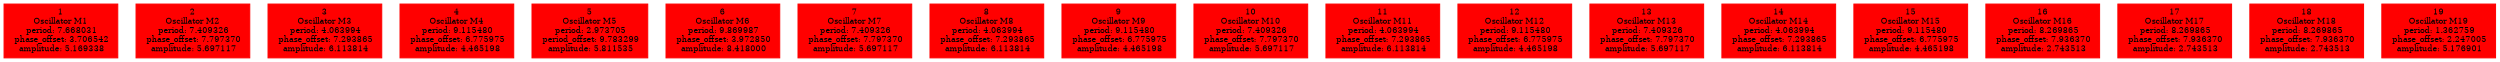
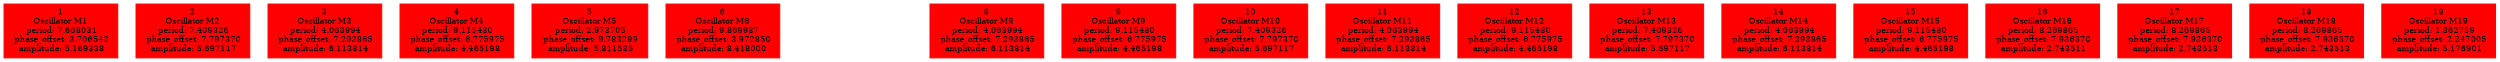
node "7": removed
node "5": text "period_offset: 9.783299" -> "phase_offset: 9.783299"
node "16": text "amplitude: 2.743513" -> "amplitude: 2.743511"
